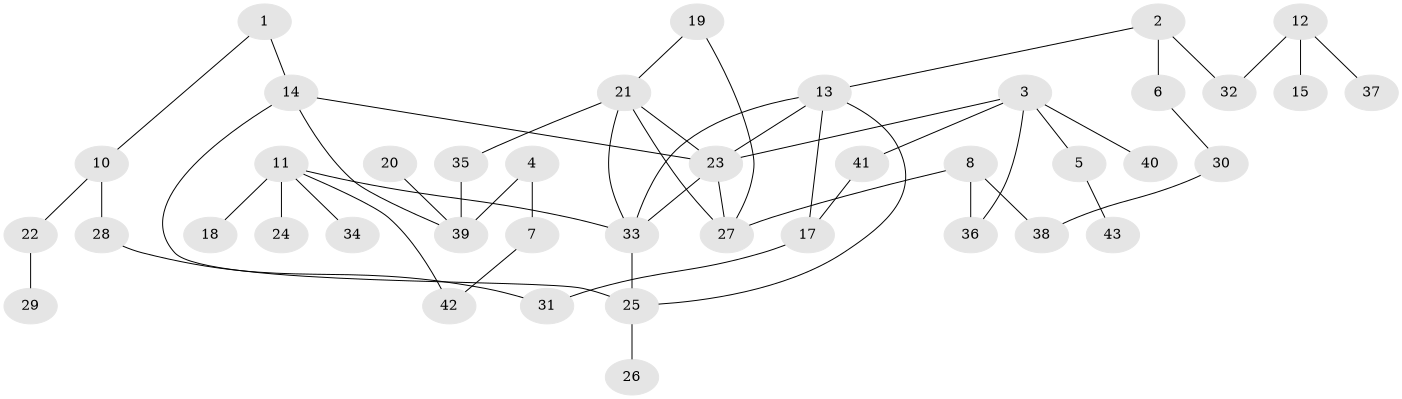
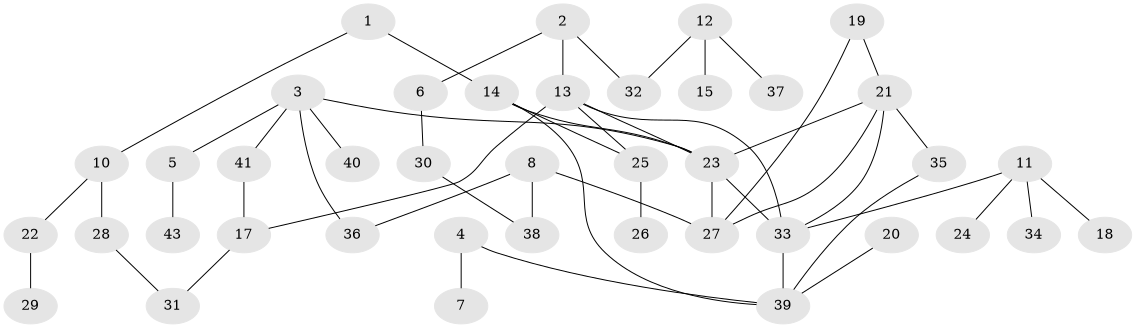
edge "33" -- "25": now "33" -- "39"
node "42": removed
